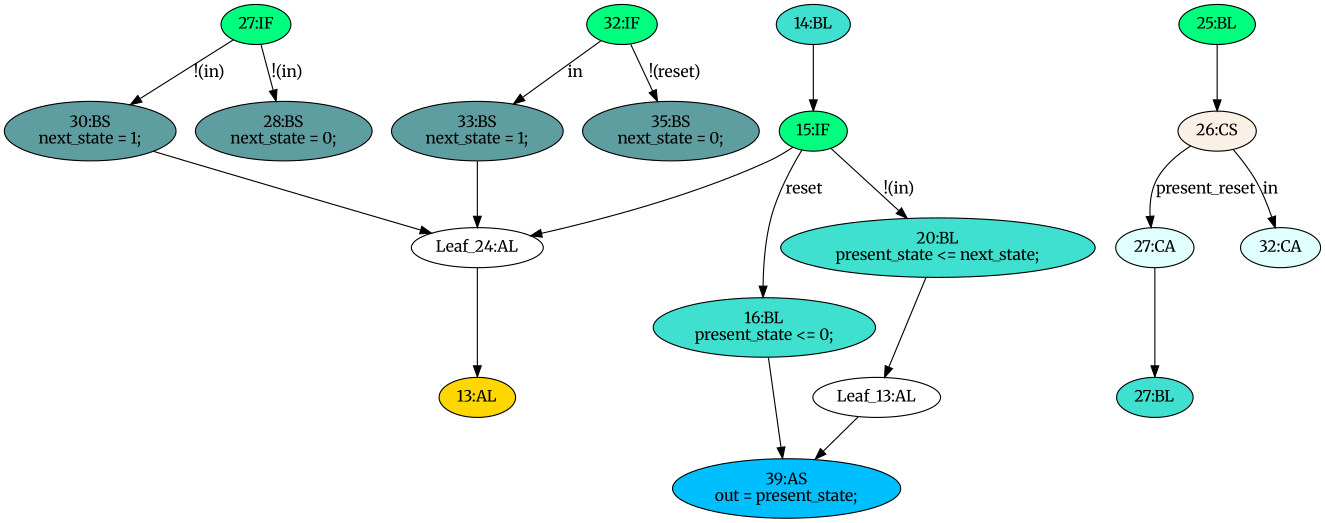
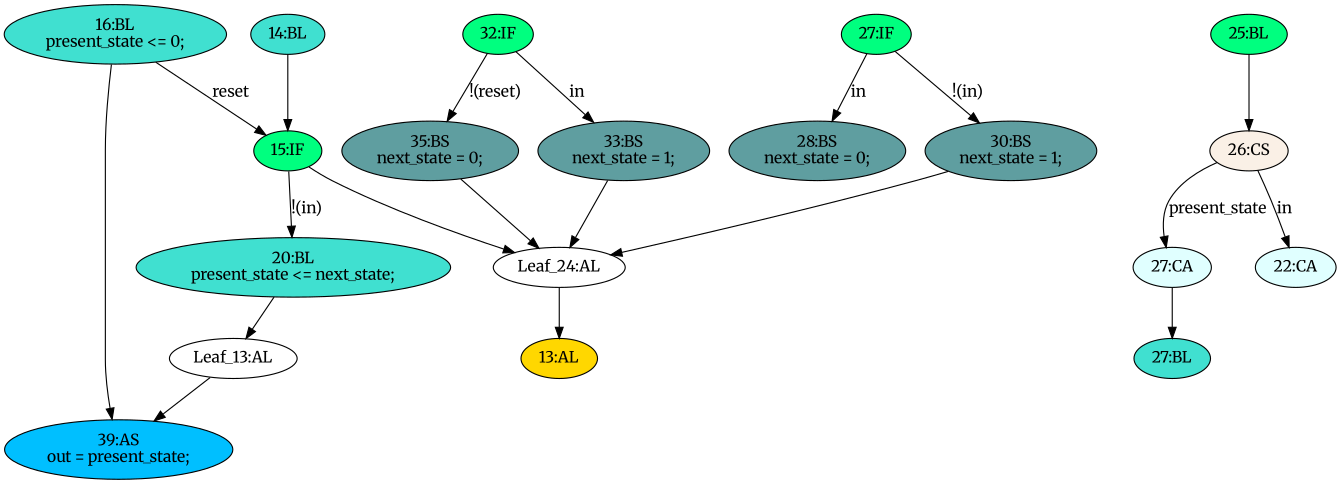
edge "27:IF" -> "28:BS next_state = 0;": label "!(in)" -> "in"
edge "26:CS" -> "27:CA": label "present_reset" -> "present_state"
edge "35:BS next_state = 0;" -> "Leaf_24:AL": added
edge "15:IF" -> "16:BL present_state <= 0;": reversed
node "32:CA": label "32:CA" -> "22:CA"
